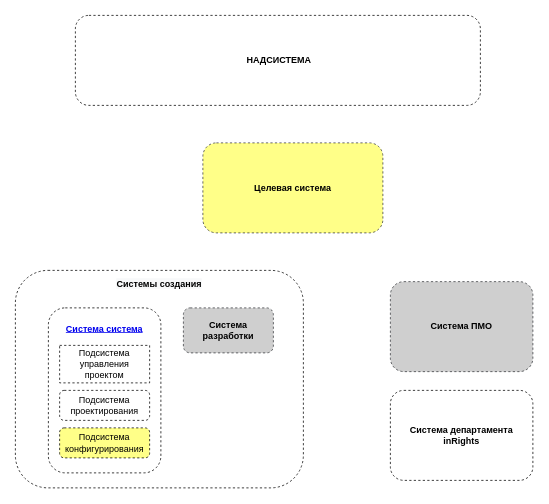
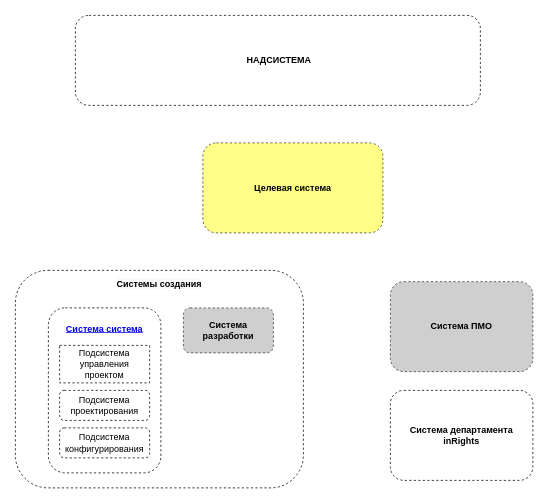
node "Подсистема конфигурирования": fillcolor #ffff88 -> #ffffff
